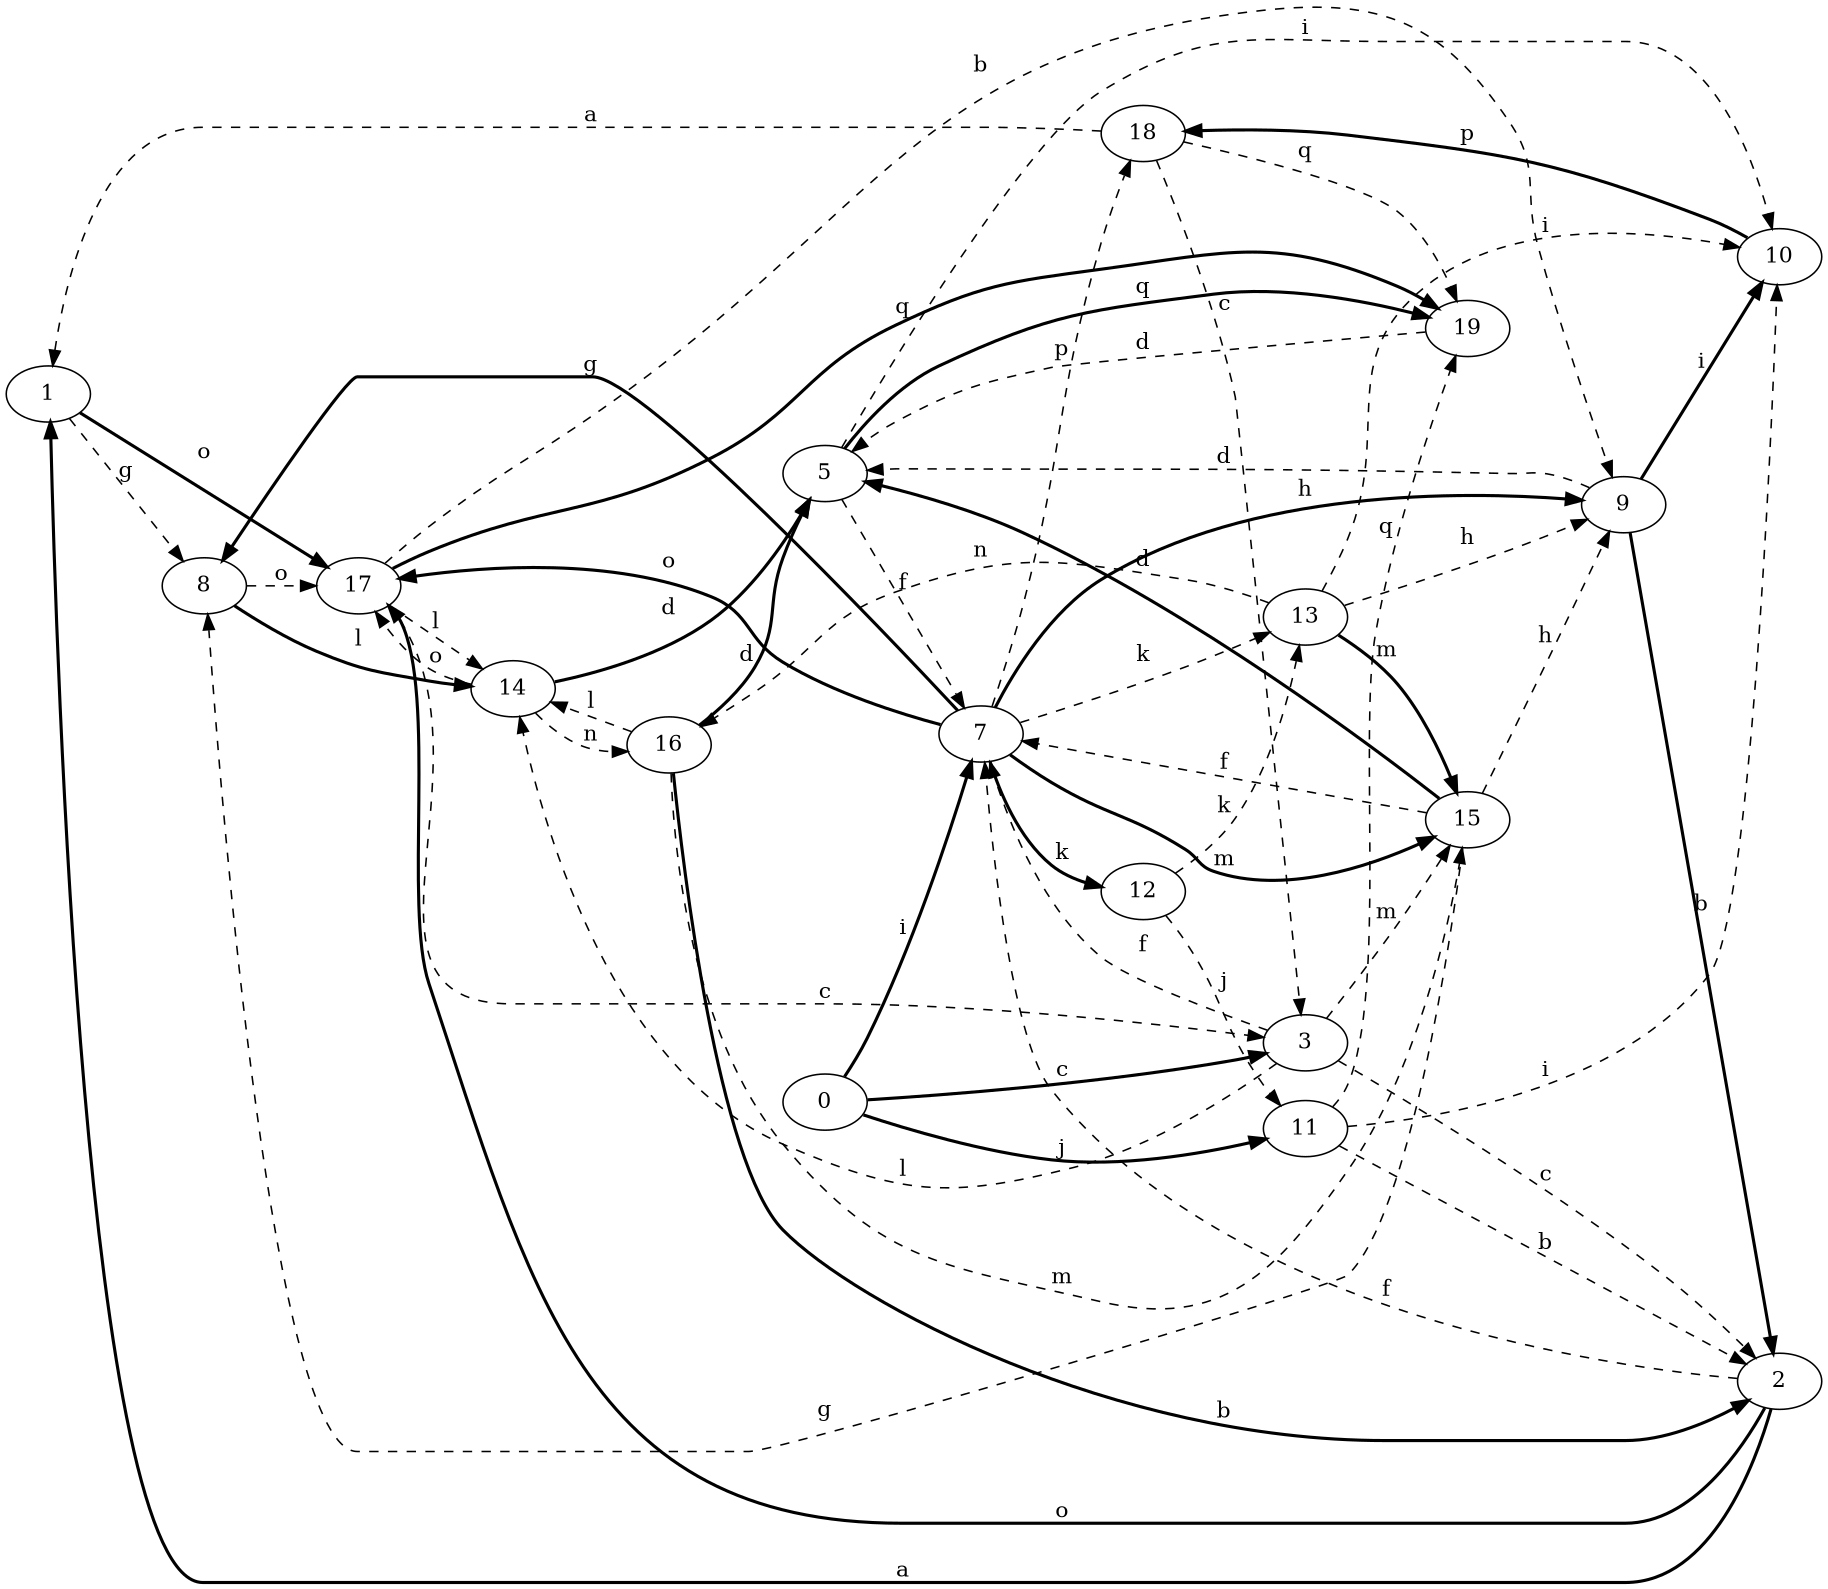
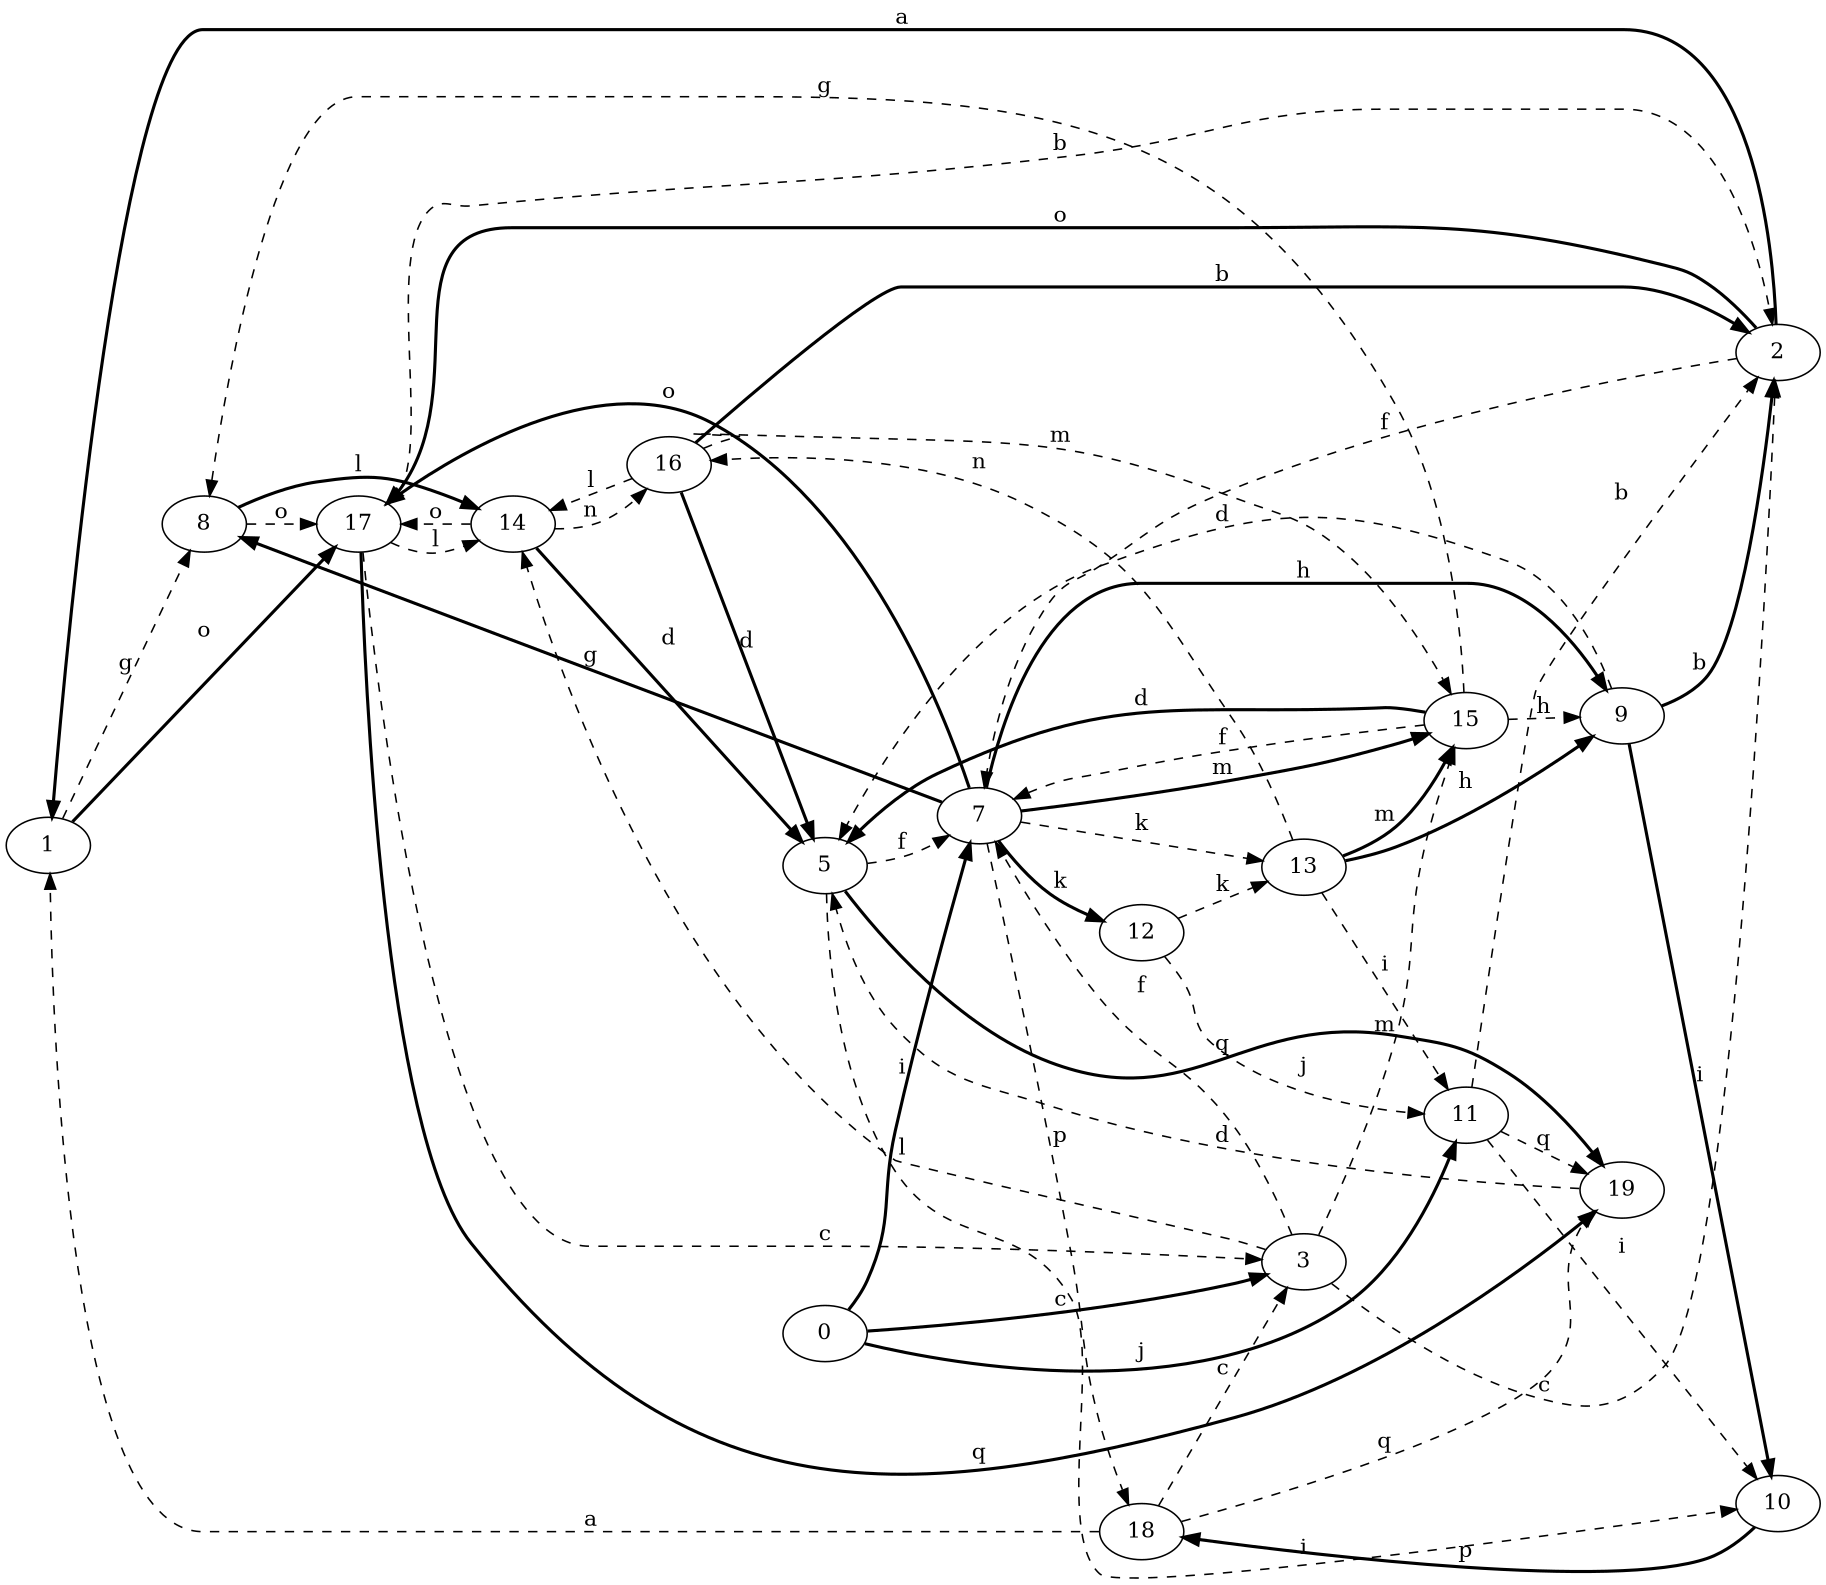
edge "17" -> "9": now "17" -> "2"
edge "13" -> "10": now "13" -> "11"
edge "13" -> "9": style dashed -> bold
